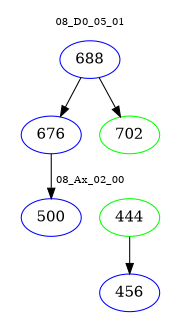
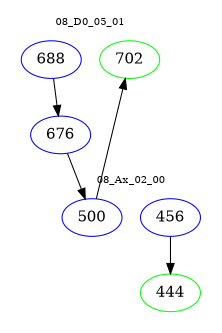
edge "688" -> "702": now "500" -> "702"
edge "444" -> "456": reversed
